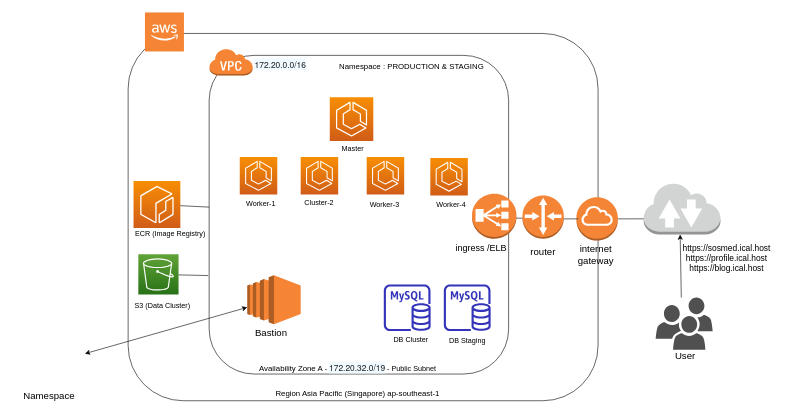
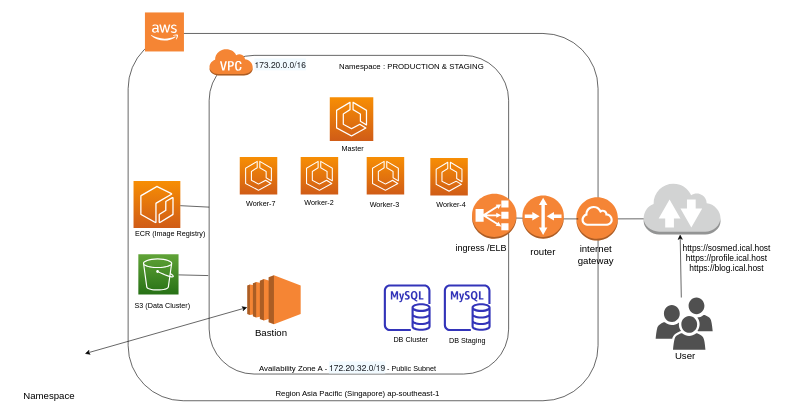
node "172.20.0.0/16": label "172.20.0.0/16" -> "173.20.0.0/16"
node "Cluster-2": label "Cluster-2" -> "Worker-2"
node "Worker-1": label "Worker-1" -> "Worker-7"
